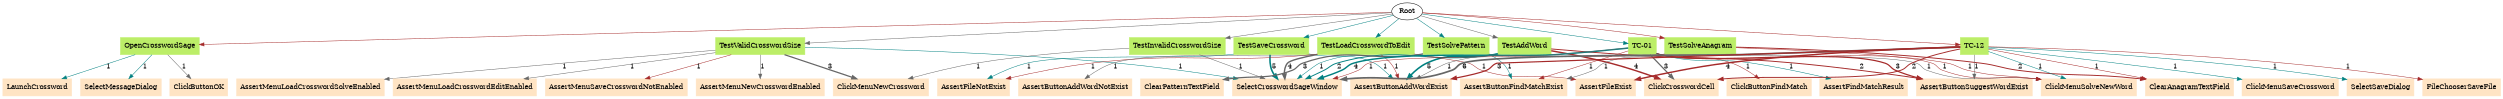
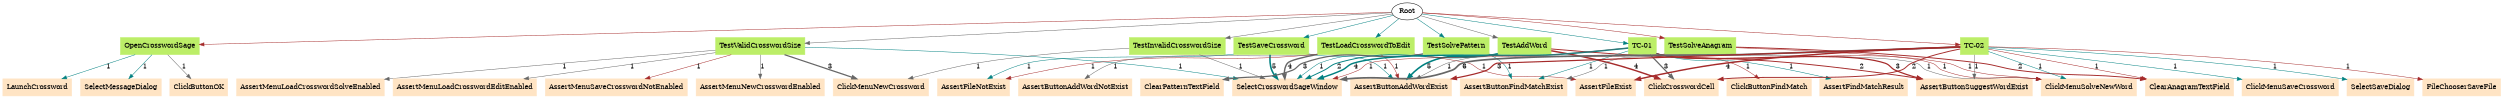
node "TC-12": label "TC-12" -> "TC-02"
edge "TC-01" -> "AssertButtonFindMatchExist": color brown -> teal
